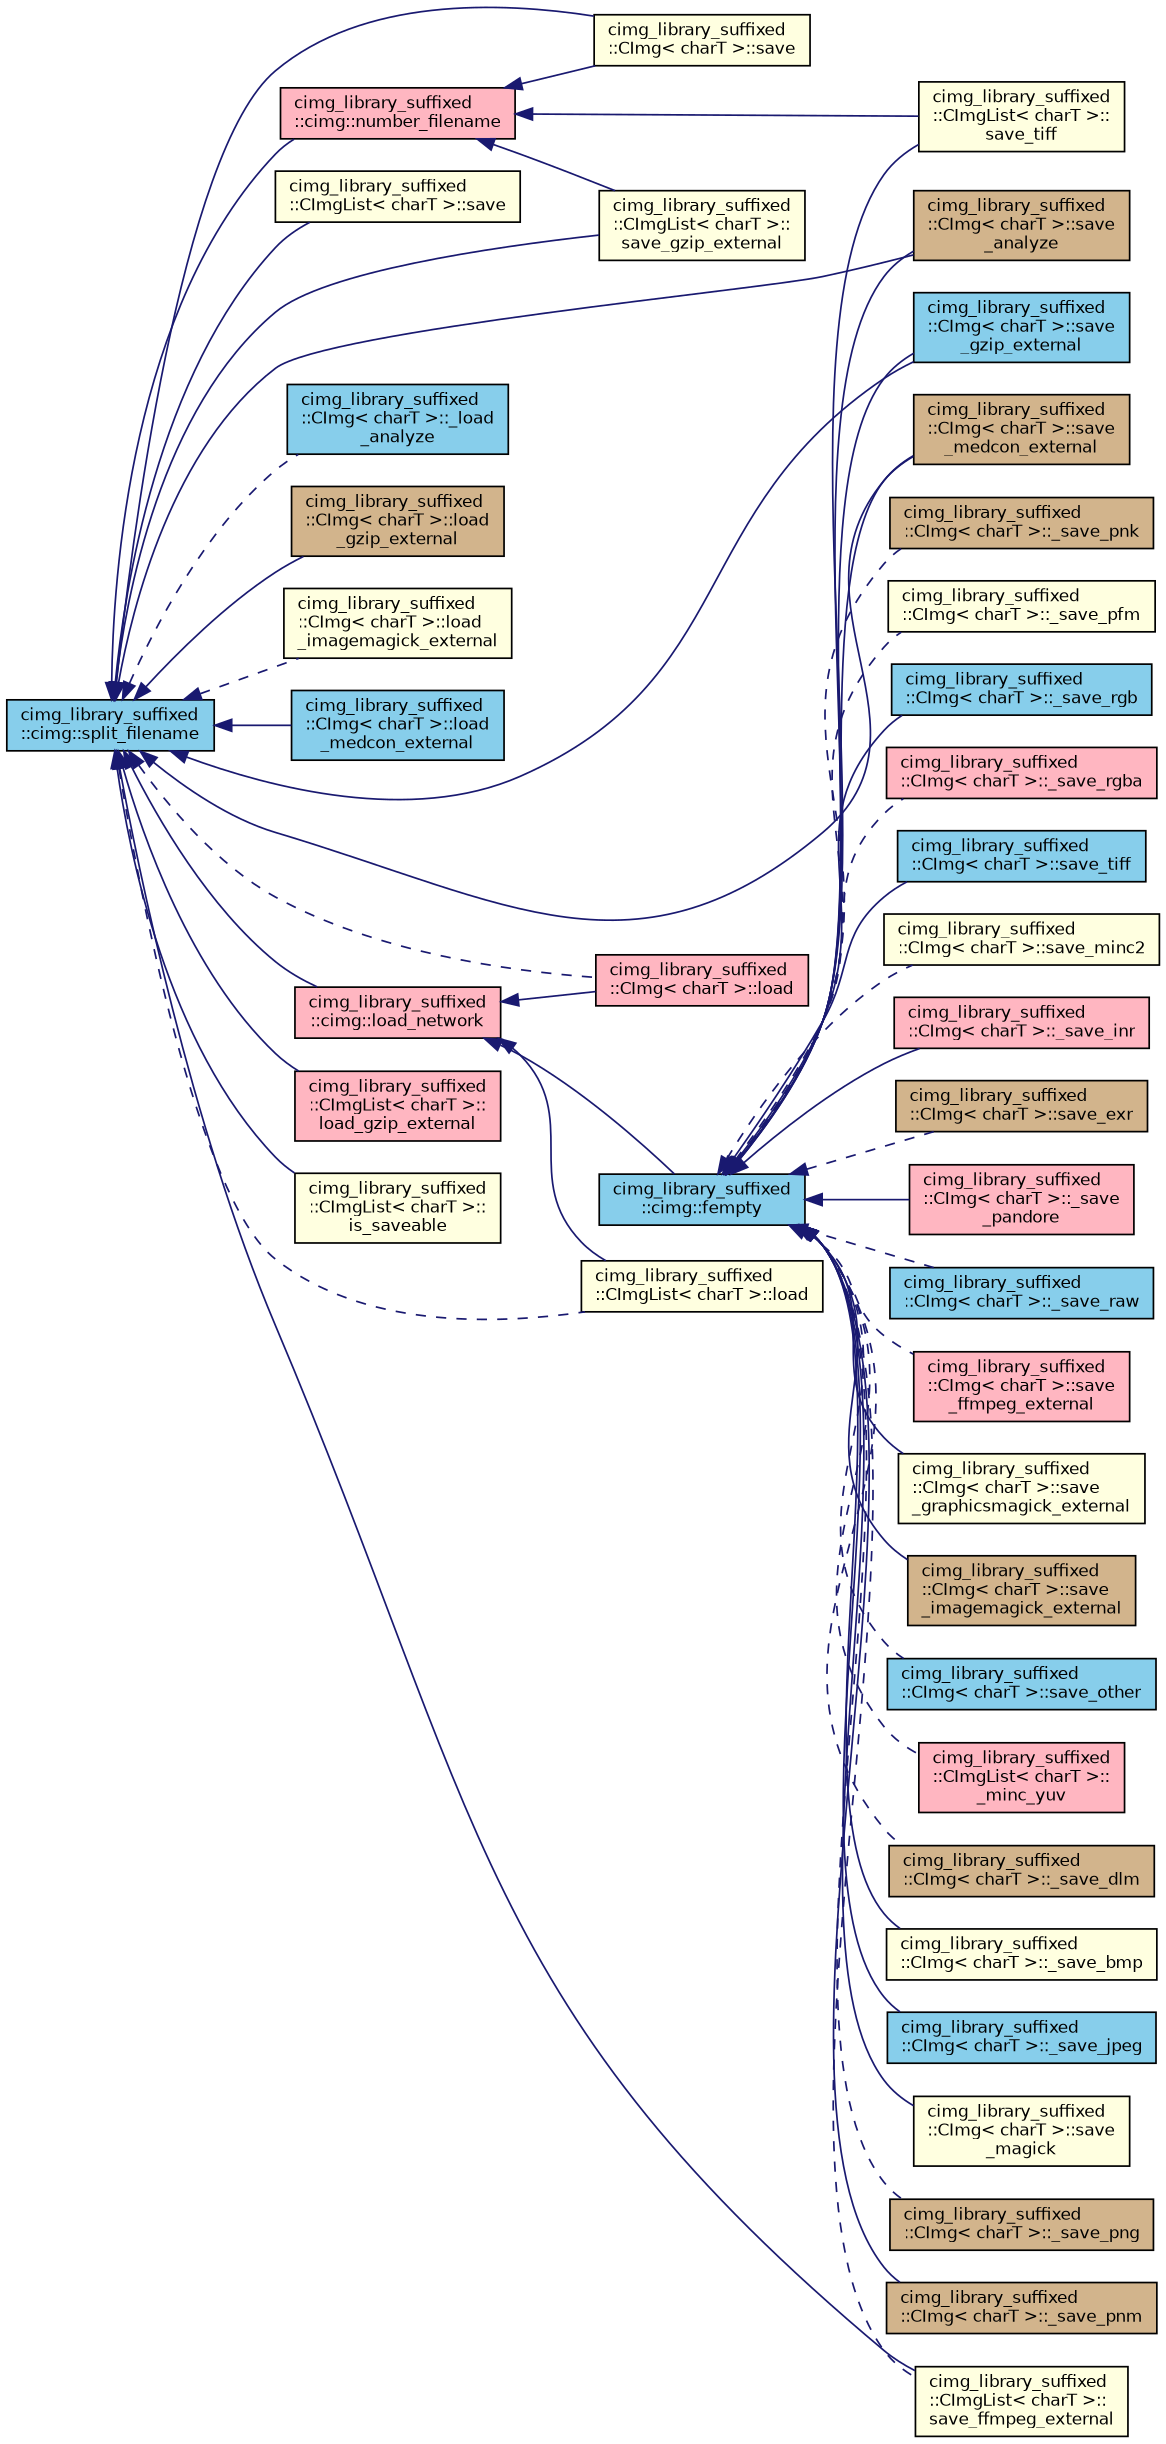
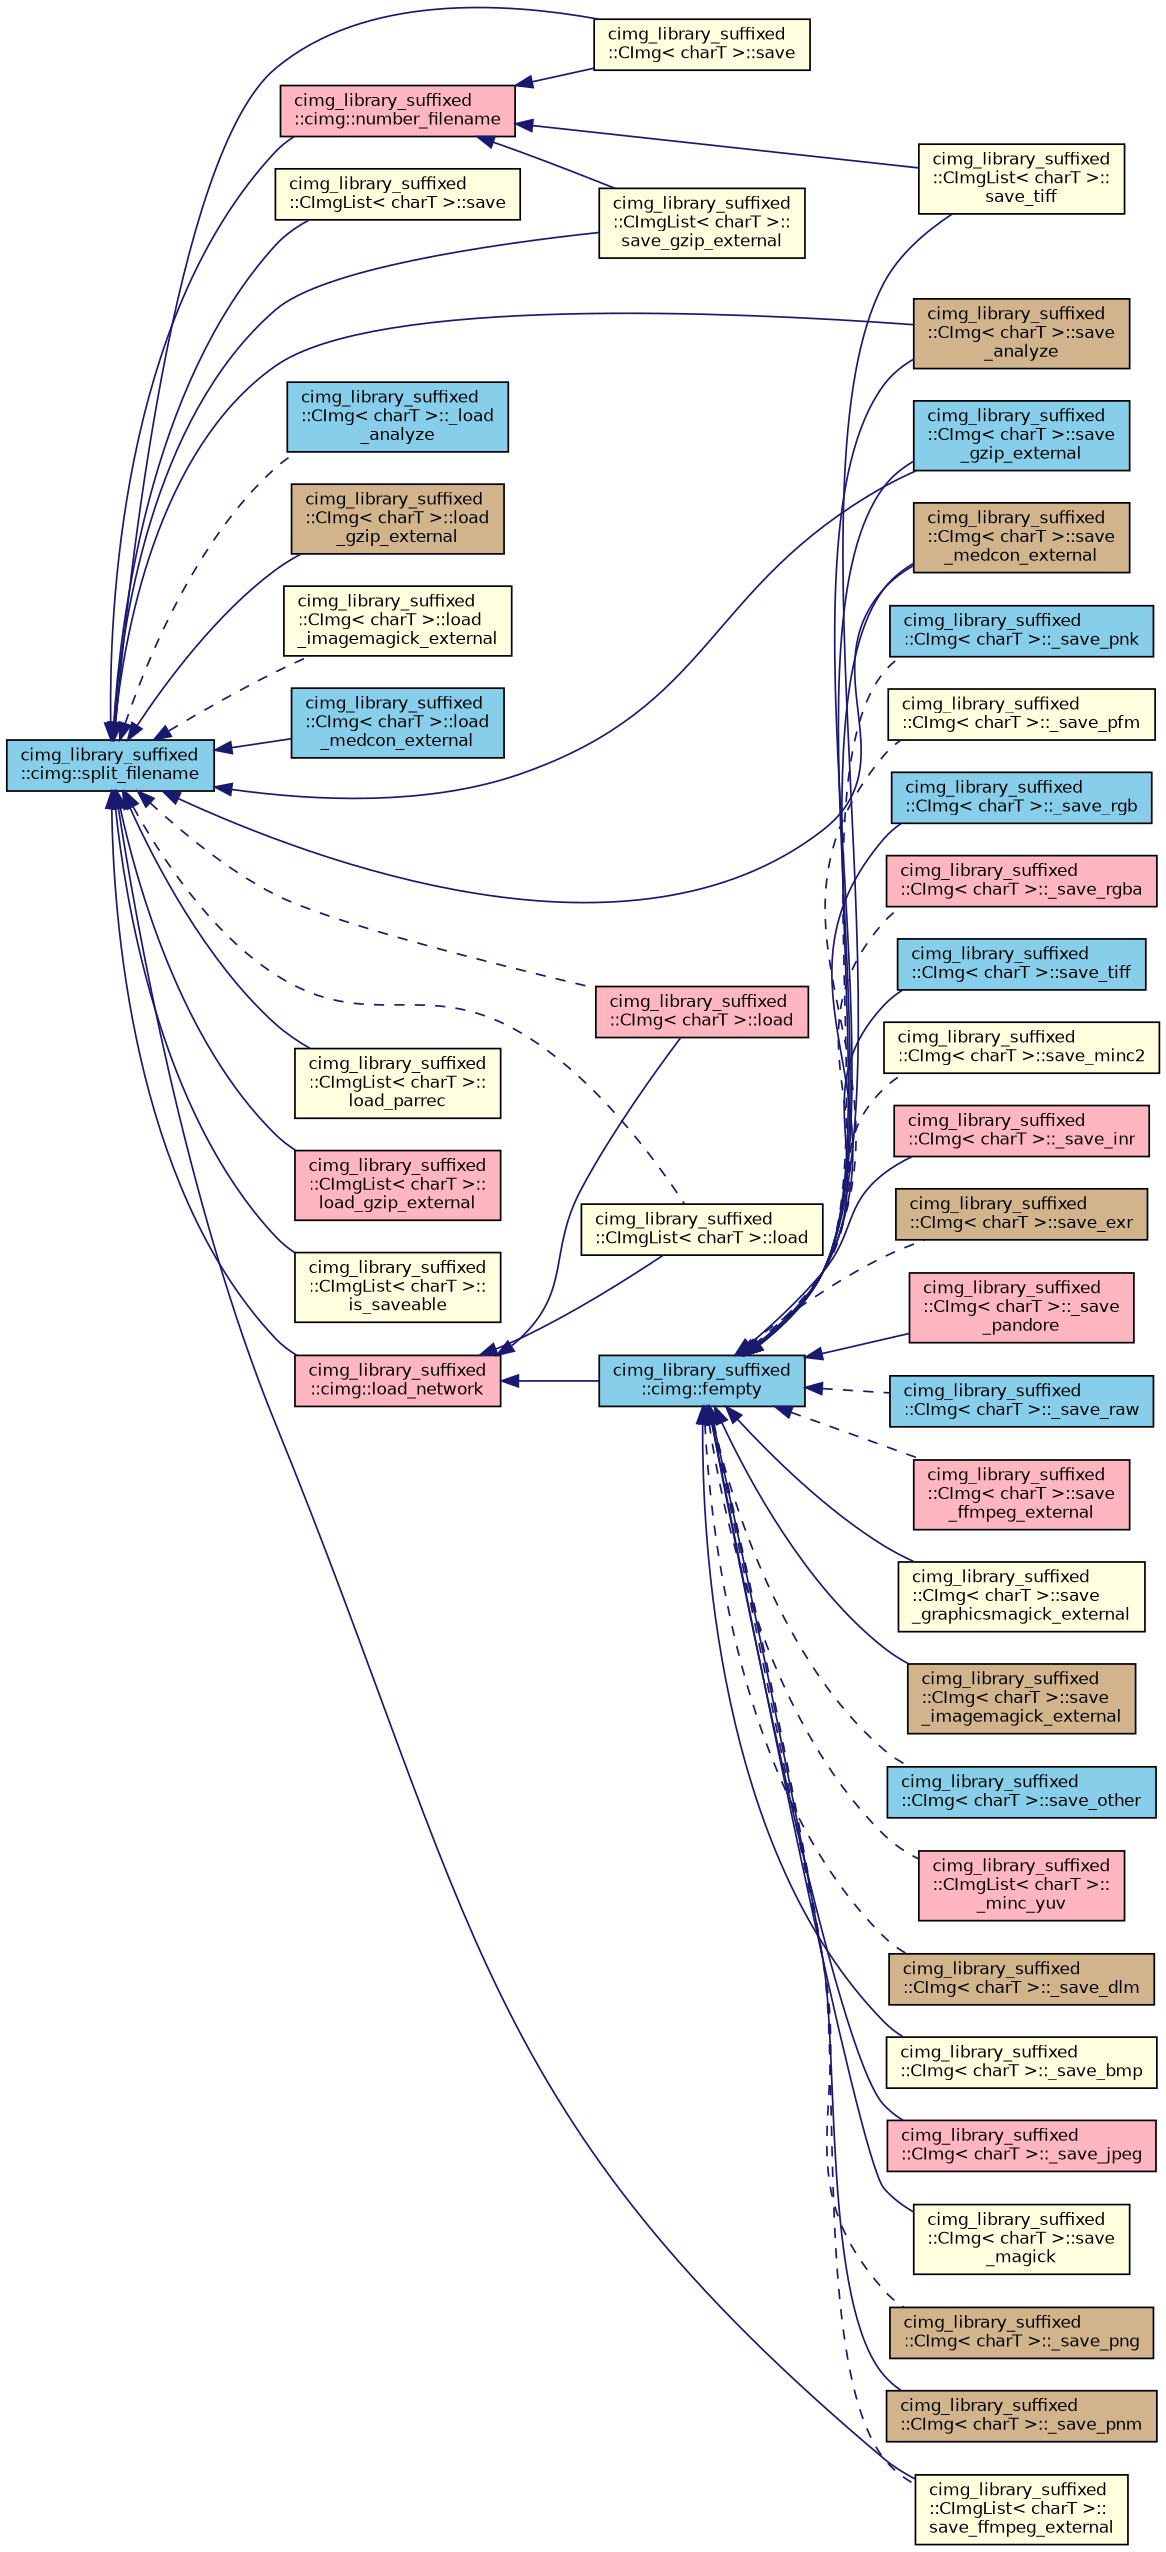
node "cimg_library_suffixed ::CImg< charT >::_save_pnk": fillcolor tan -> skyblue
node "cimg_library_suffixed ::CImgList< charT >:: load_parrec": added
node "cimg_library_suffixed ::CImg< charT >::_save_jpeg": fillcolor skyblue -> lightpink
